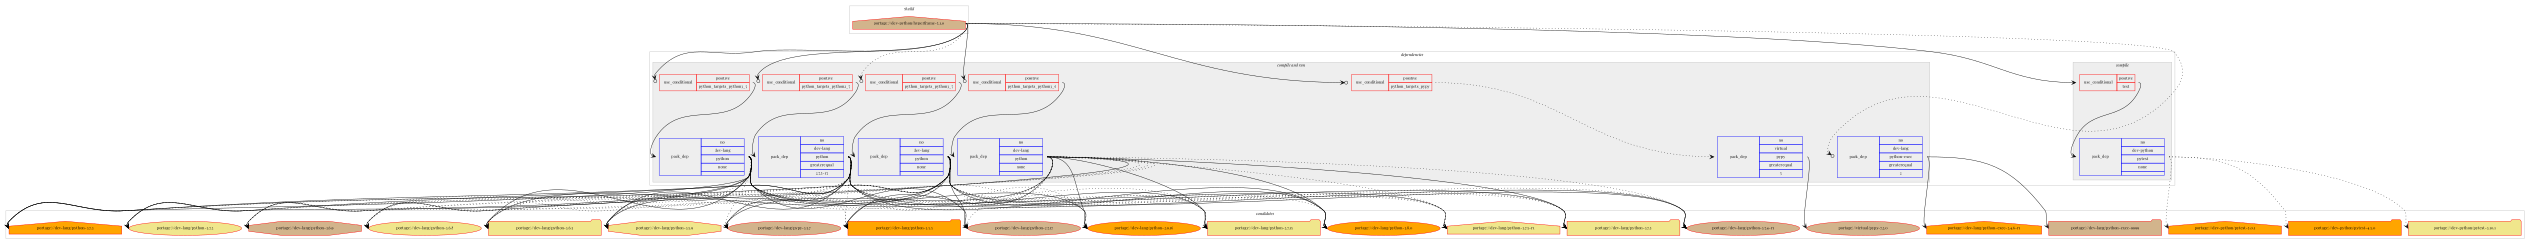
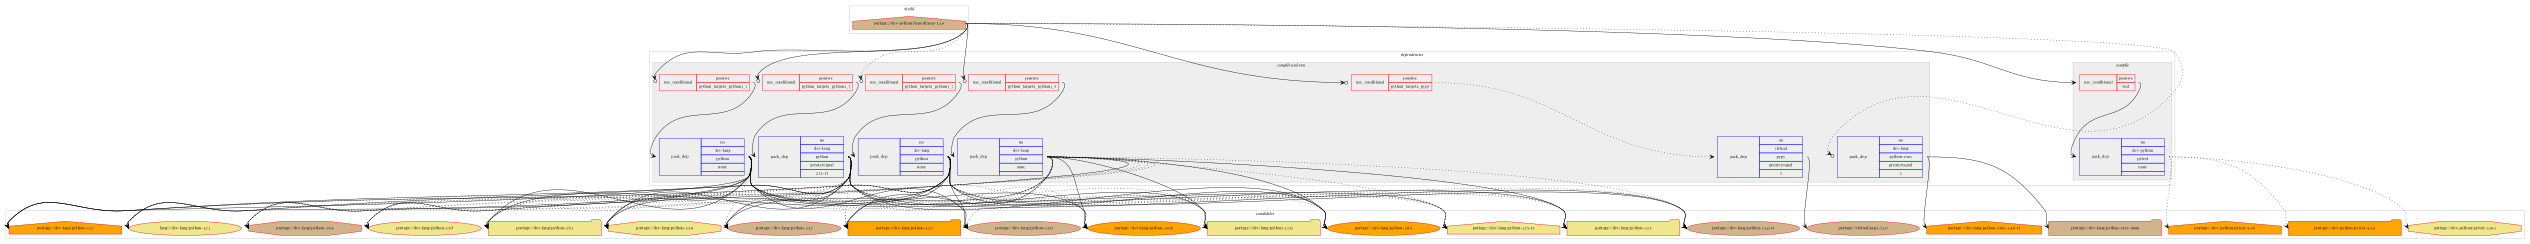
node "portage://dev-lang/python-3.7.2": label "portage://dev-lang/python-3.7.2" -> "lang://dev-lang/python-3.7.2"
node "portage://dev-lang/pypy-3.5.7": label "portage://dev-lang/pypy-3.5.7" -> "portage://dev-lang/python-3.5.7"
node "portage://dev-python/pytest-5.0.1": label "portage://dev-python/pytest-5.0.1" -> "portage://dev-python/pytest-5.0.6"
node "portage://dev-python/pytest-3.10.1": shape folder -> octagon
